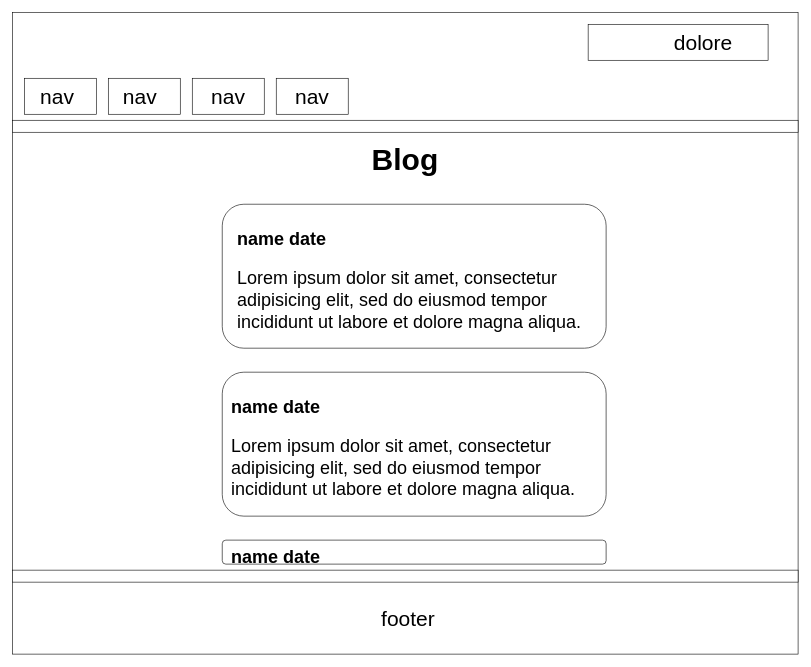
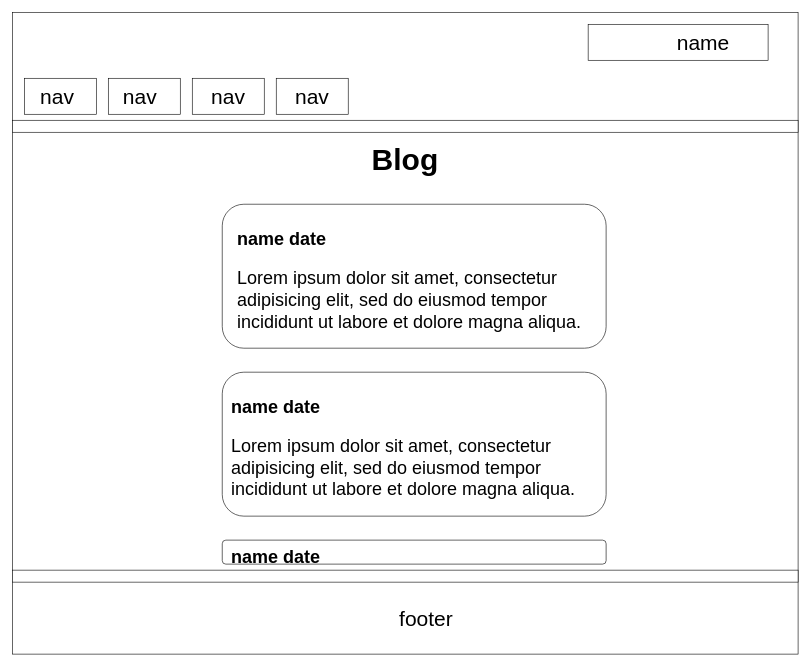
node "dolore": label "dolore" -> "name"
node "footer": moved (408, 618) -> (426, 618)
